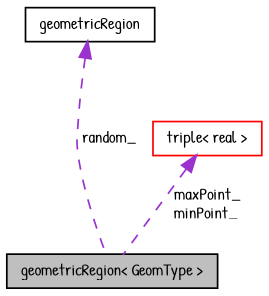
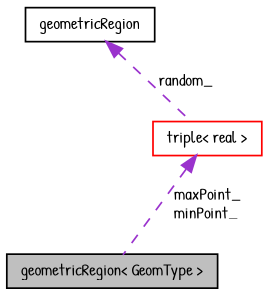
edge "geometricRegion< GeomType >" -> "geometricRegion": now "triple< real >" -> "geometricRegion"
